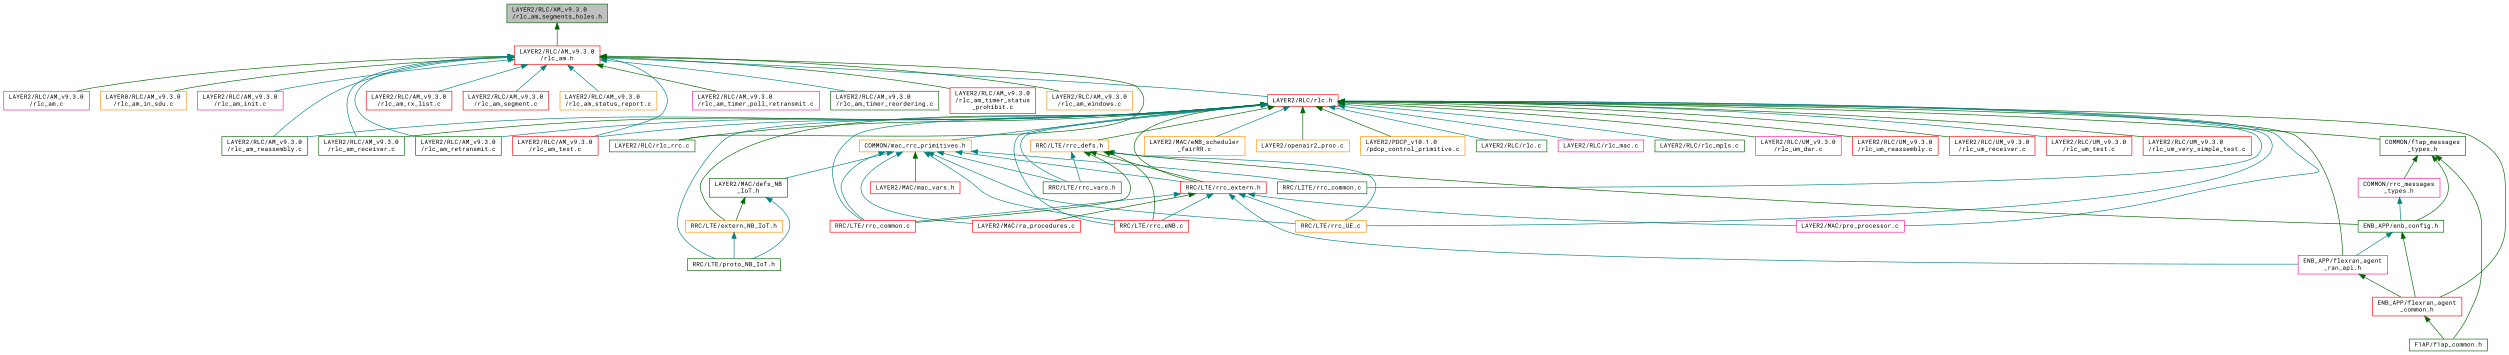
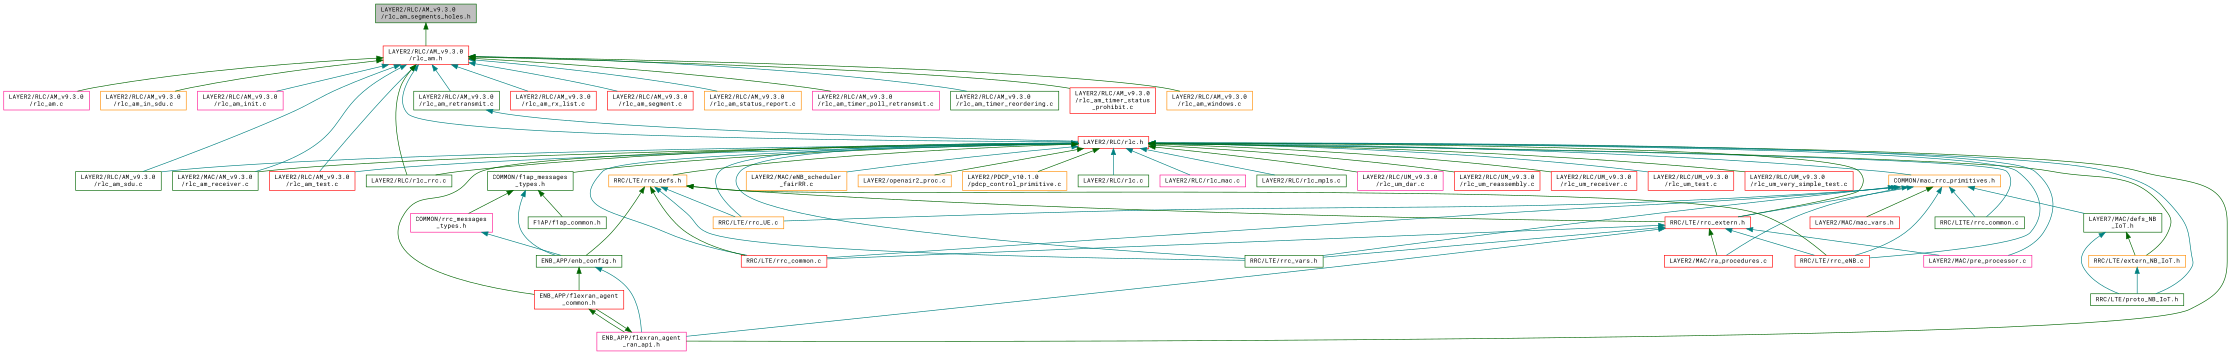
node "LAYER0/RLC/AM_v9.3.0 /rlc_am_in_sdu.c": label "LAYER0/RLC/AM_v9.3.0 /rlc_am_in_sdu.c" -> "LAYER2/RLC/AM_v9.3.0 /rlc_am_in_sdu.c"
edge "LAYER2/RLC/AM_v9.3.0 /rlc_am_retransmit.c" -> "LAYER2/RLC/rlc.h": reversed
node "LAYER2/RLC/AM_v9.3.0 /rlc_am_reassembly.c": label "LAYER2/RLC/AM_v9.3.0 /rlc_am_reassembly.c" -> "LAYER2/RLC/AM_v9.3.0 /rlc_am_sdu.c"
node "LAYER2/RLC/AM_v9.3.0 /rlc_am_receiver.c": label "LAYER2/RLC/AM_v9.3.0 /rlc_am_receiver.c" -> "LAYER2/MAC/AM_v9.3.0 /rlc_am_receiver.c"
node "LAYER2/MAC/defs_NB _IoT.h": label "LAYER2/MAC/defs_NB _IoT.h" -> "LAYER7/MAC/defs_NB _IoT.h"
edge "ENB_APP/enb_config.h" -> "COMMON/f1ap_messages _types.h": color darkgreen -> teal
edge "RRC/LTE/rrc_UE.c" -> "RRC/LTE/rrc_extern.h": now "RRC/LTE/rrc_vars.h" -> "RRC/LTE/rrc_extern.h"
edge "F1AP/f1ap_common.h" -> "ENB_APP/flexran_agent _common.h": now "ENB_APP/flexran_agent _ran_api.h" -> "ENB_APP/flexran_agent _common.h"
